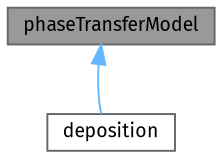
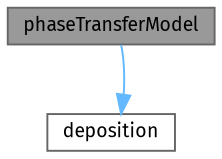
edge "deposition" -> "phaseTransferModel": reversed
